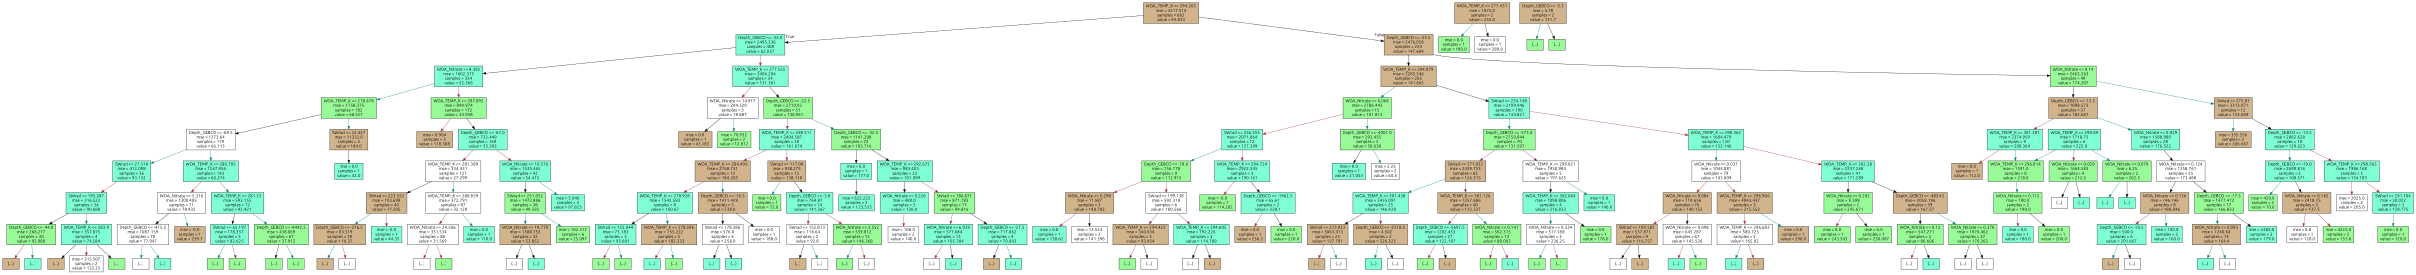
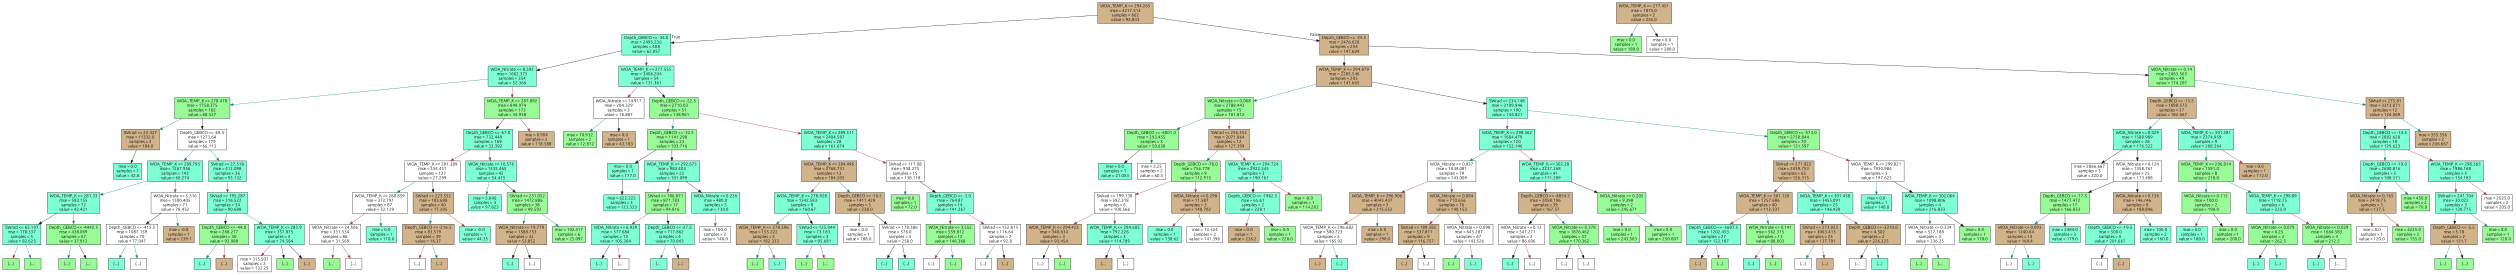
node "SWrad <= 256.353 mse = 2071.864 samples = 12 value = 127.399": fillcolor aquamarine -> tan
edge "WOA_TEMP_K <= 298.89 mse = 1718.75 samples = 6 value = 225.0" -> "WOA_TEMP_K <= 296.814 mse = 1591.0 samples = 8 value = 218.0": reversed
node "SWrad <= 117.08 mse = 938.275 samples = 15 value = 138.118": fillcolor tan -> white
node "mse = 2866.667 samples = 3 value = 220.0": added
edge "SWrad <= 241.704 mse = 30.022 samples = 3 value = 128.775" -> "Depth_GEBCO <= -5.5 mse = 5.78 samples = 2 value = 131.7": added
edge "WOA_Nitrate <= 0.202 mse = 9.398 samples = 2 value = 245.671" -> "mse = 0.0 samples = 1 value = 250.007": color black -> teal
node "mse = 0.0 samples = 1 value = 236.2": label "mse = 0.0 samples = 1 value = 236.2" -> "mse = 0.0 value = 1 value = 236.2"
node "WOA_Nitrate <= 0.12 mse = 547.271 samples = 2 value = 86.606": fillcolor palegreen -> white
